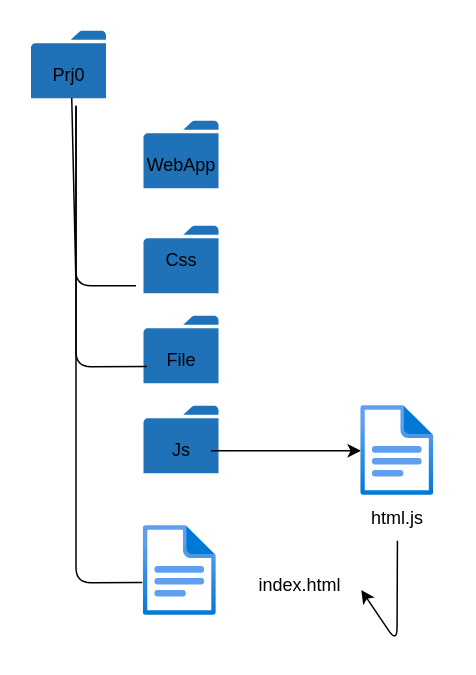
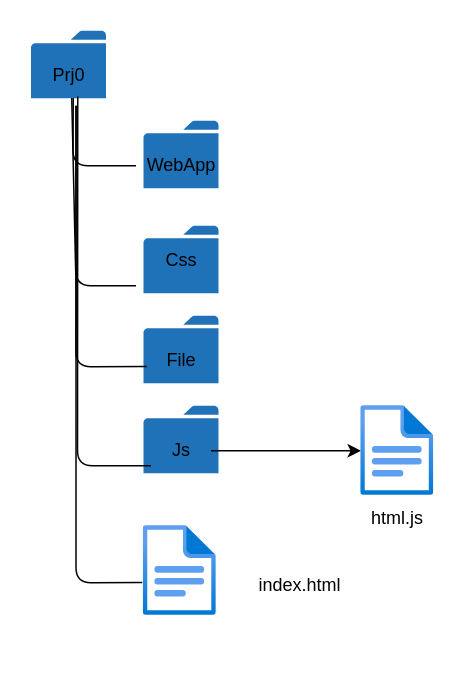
edge "Prj0" -- "WebApp": added
edge "Prj0" -- "Js": added
edge "html.js" -> "index.html": removed
